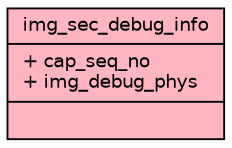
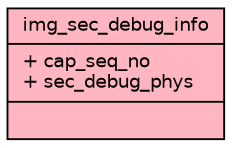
node "img_sec_debug_info": text "+ img_debug_phys" -> "+ sec_debug_phys"
